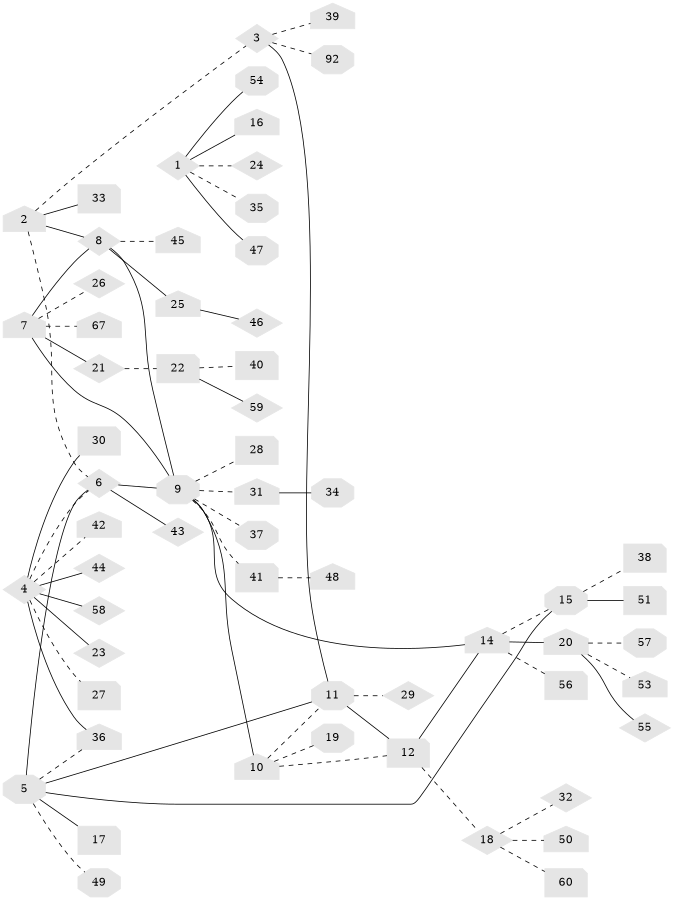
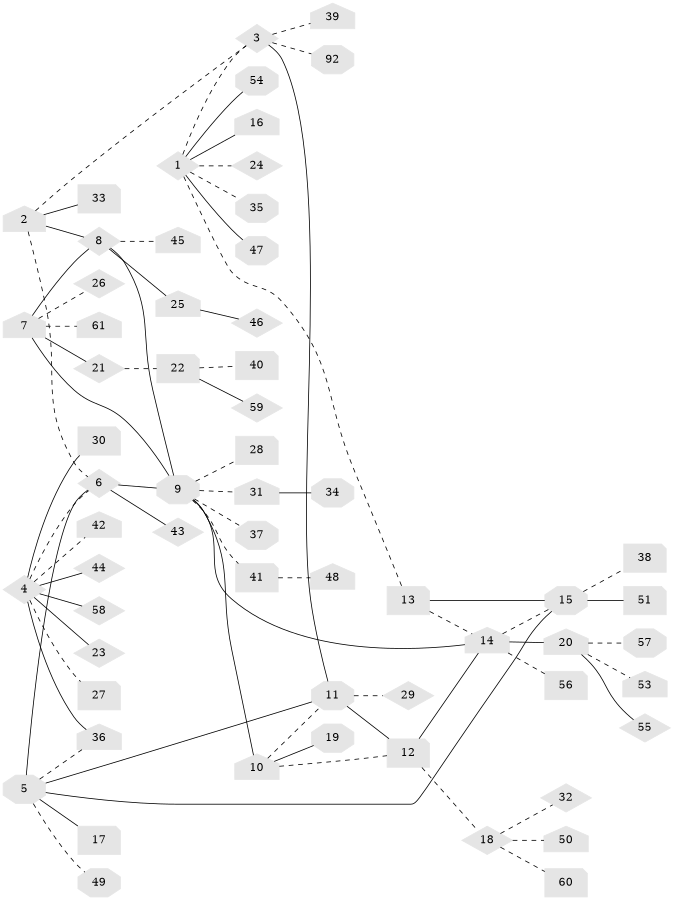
edge "3" -- "1": added
node "67": label "67" -> "61"
node "13": added
edge "19" -- "10": style dashed -> solid
